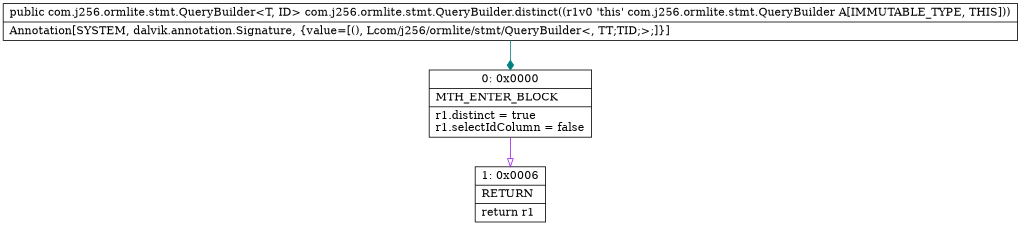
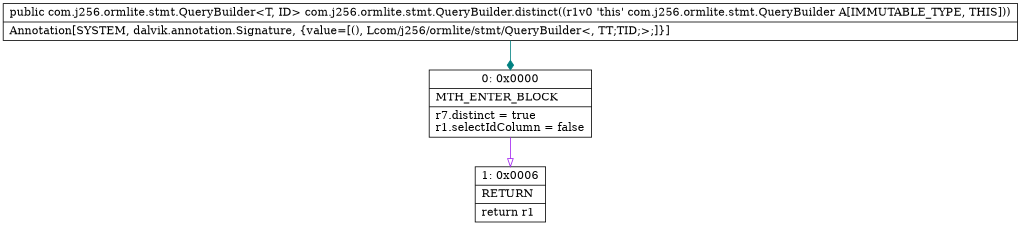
node "0: 0x0000": text "r1.distinct = true" -> "r7.distinct = true"
